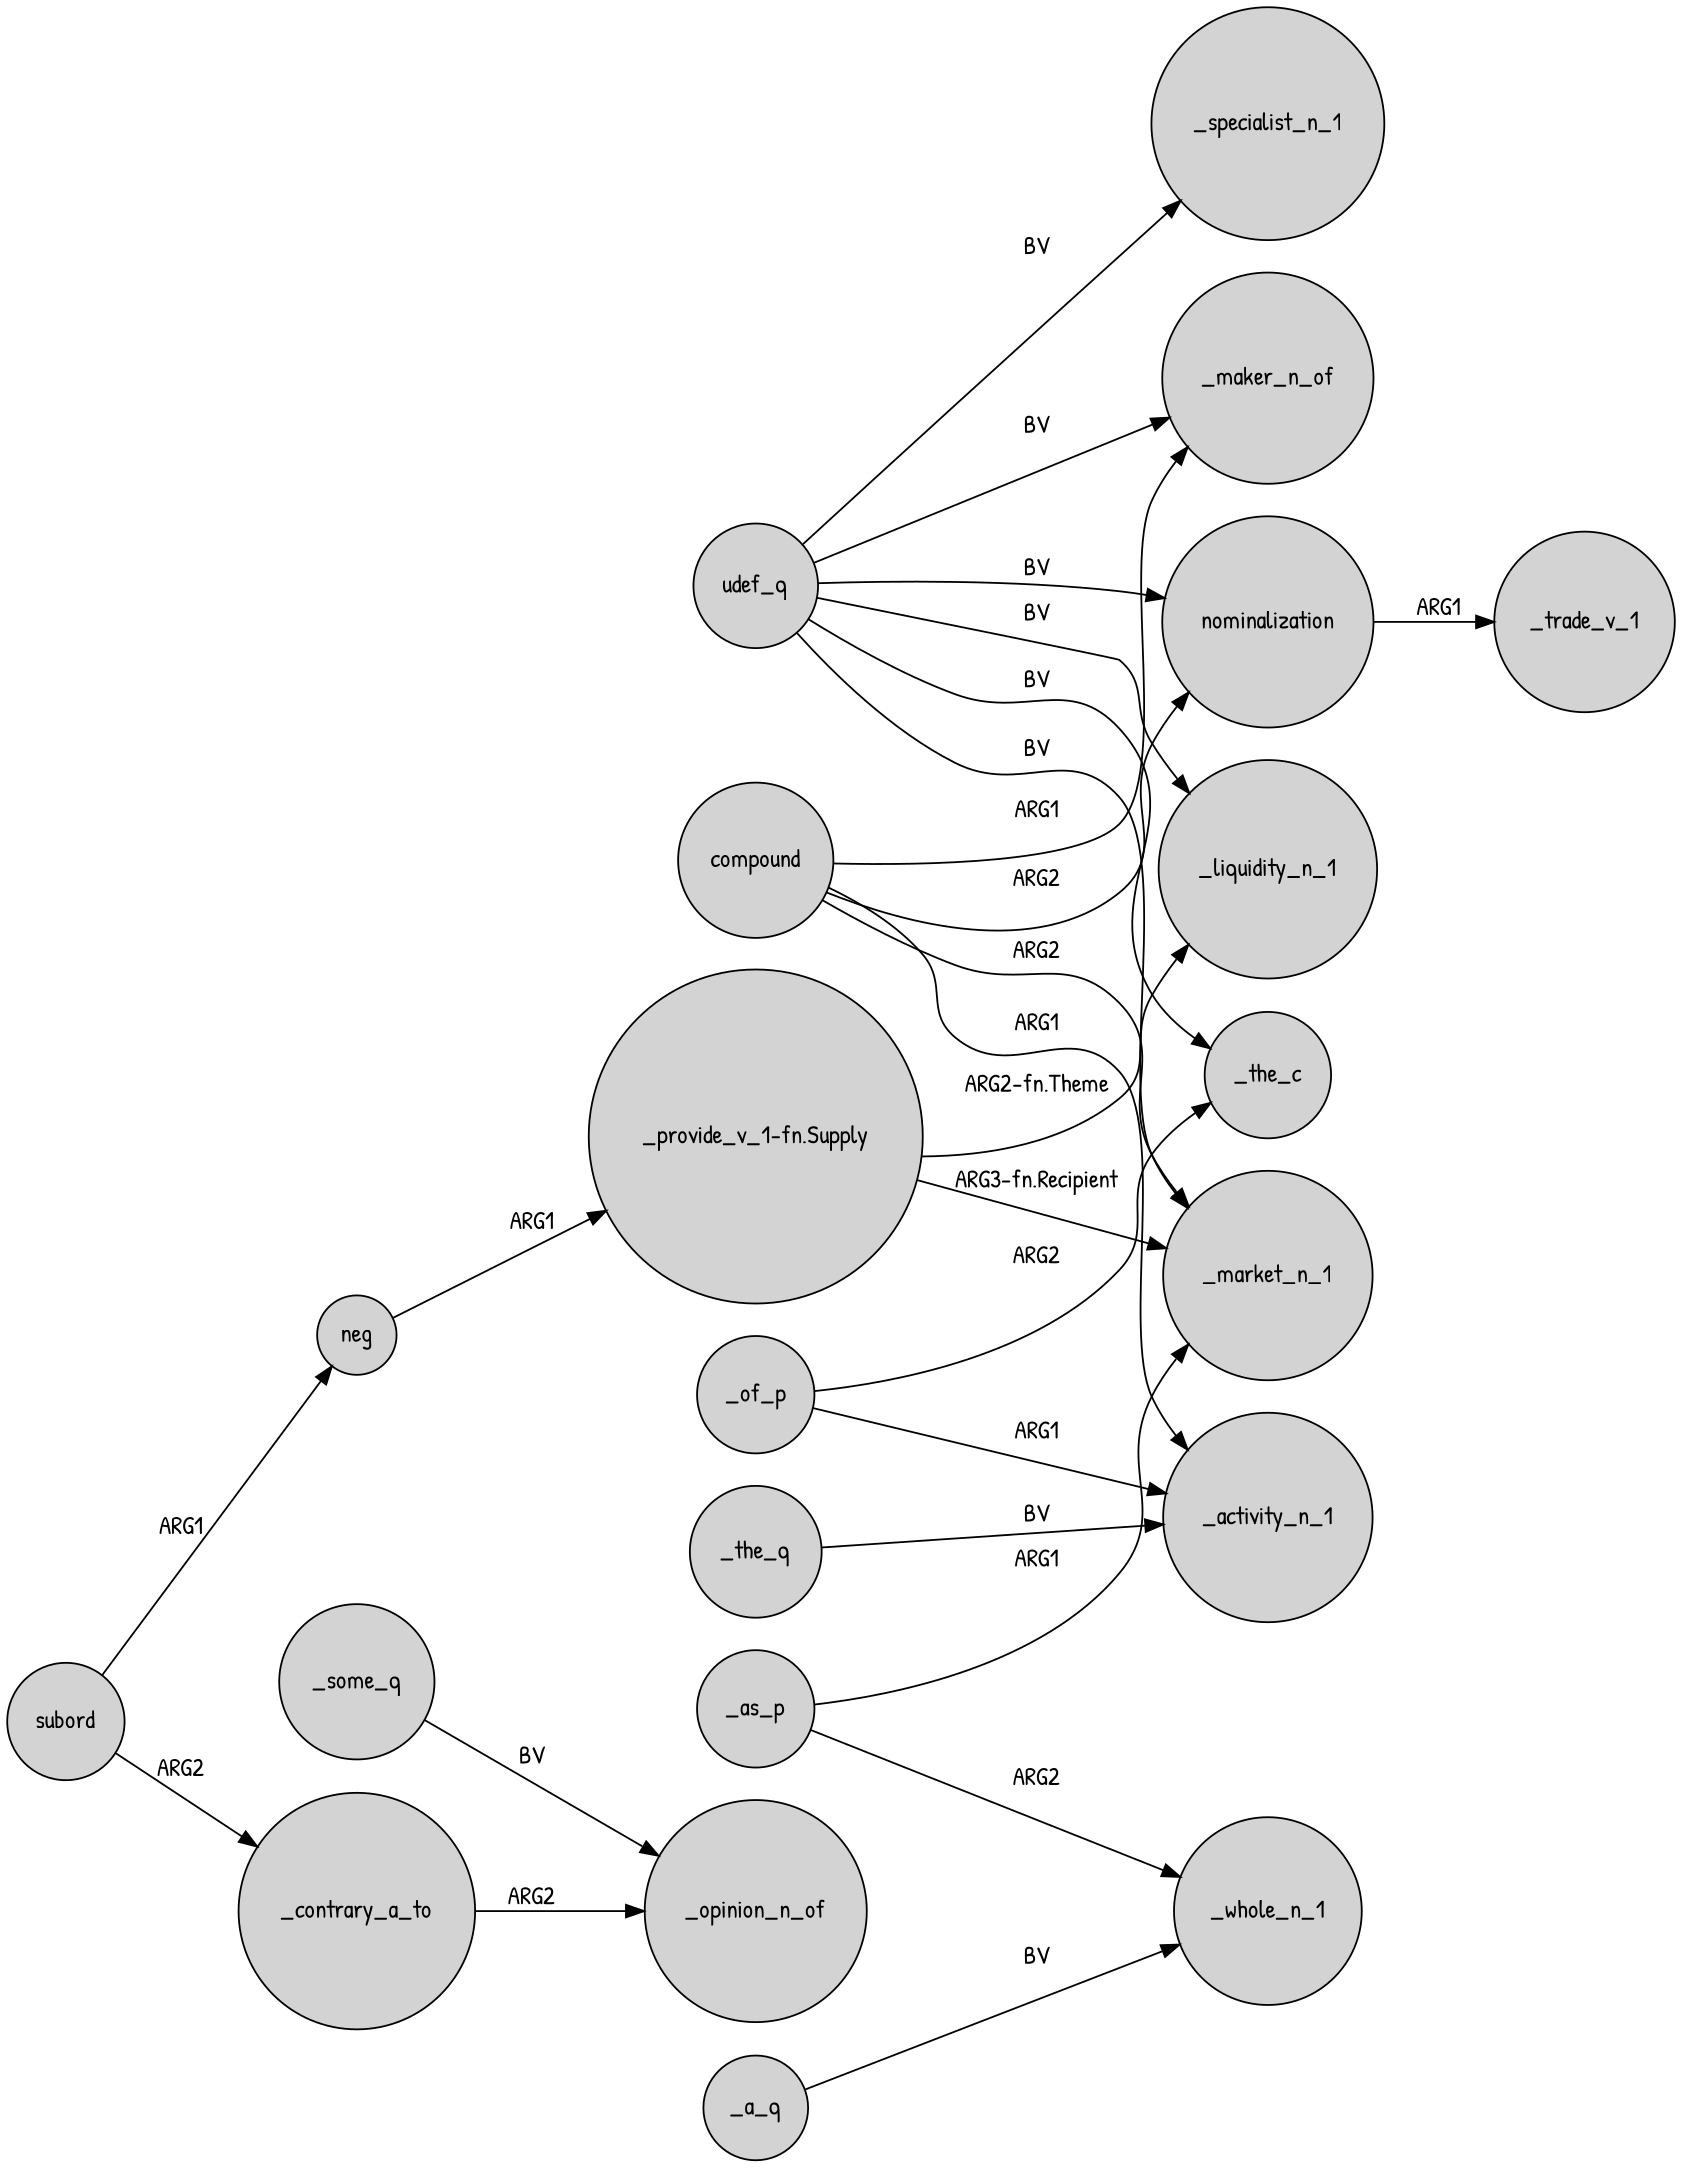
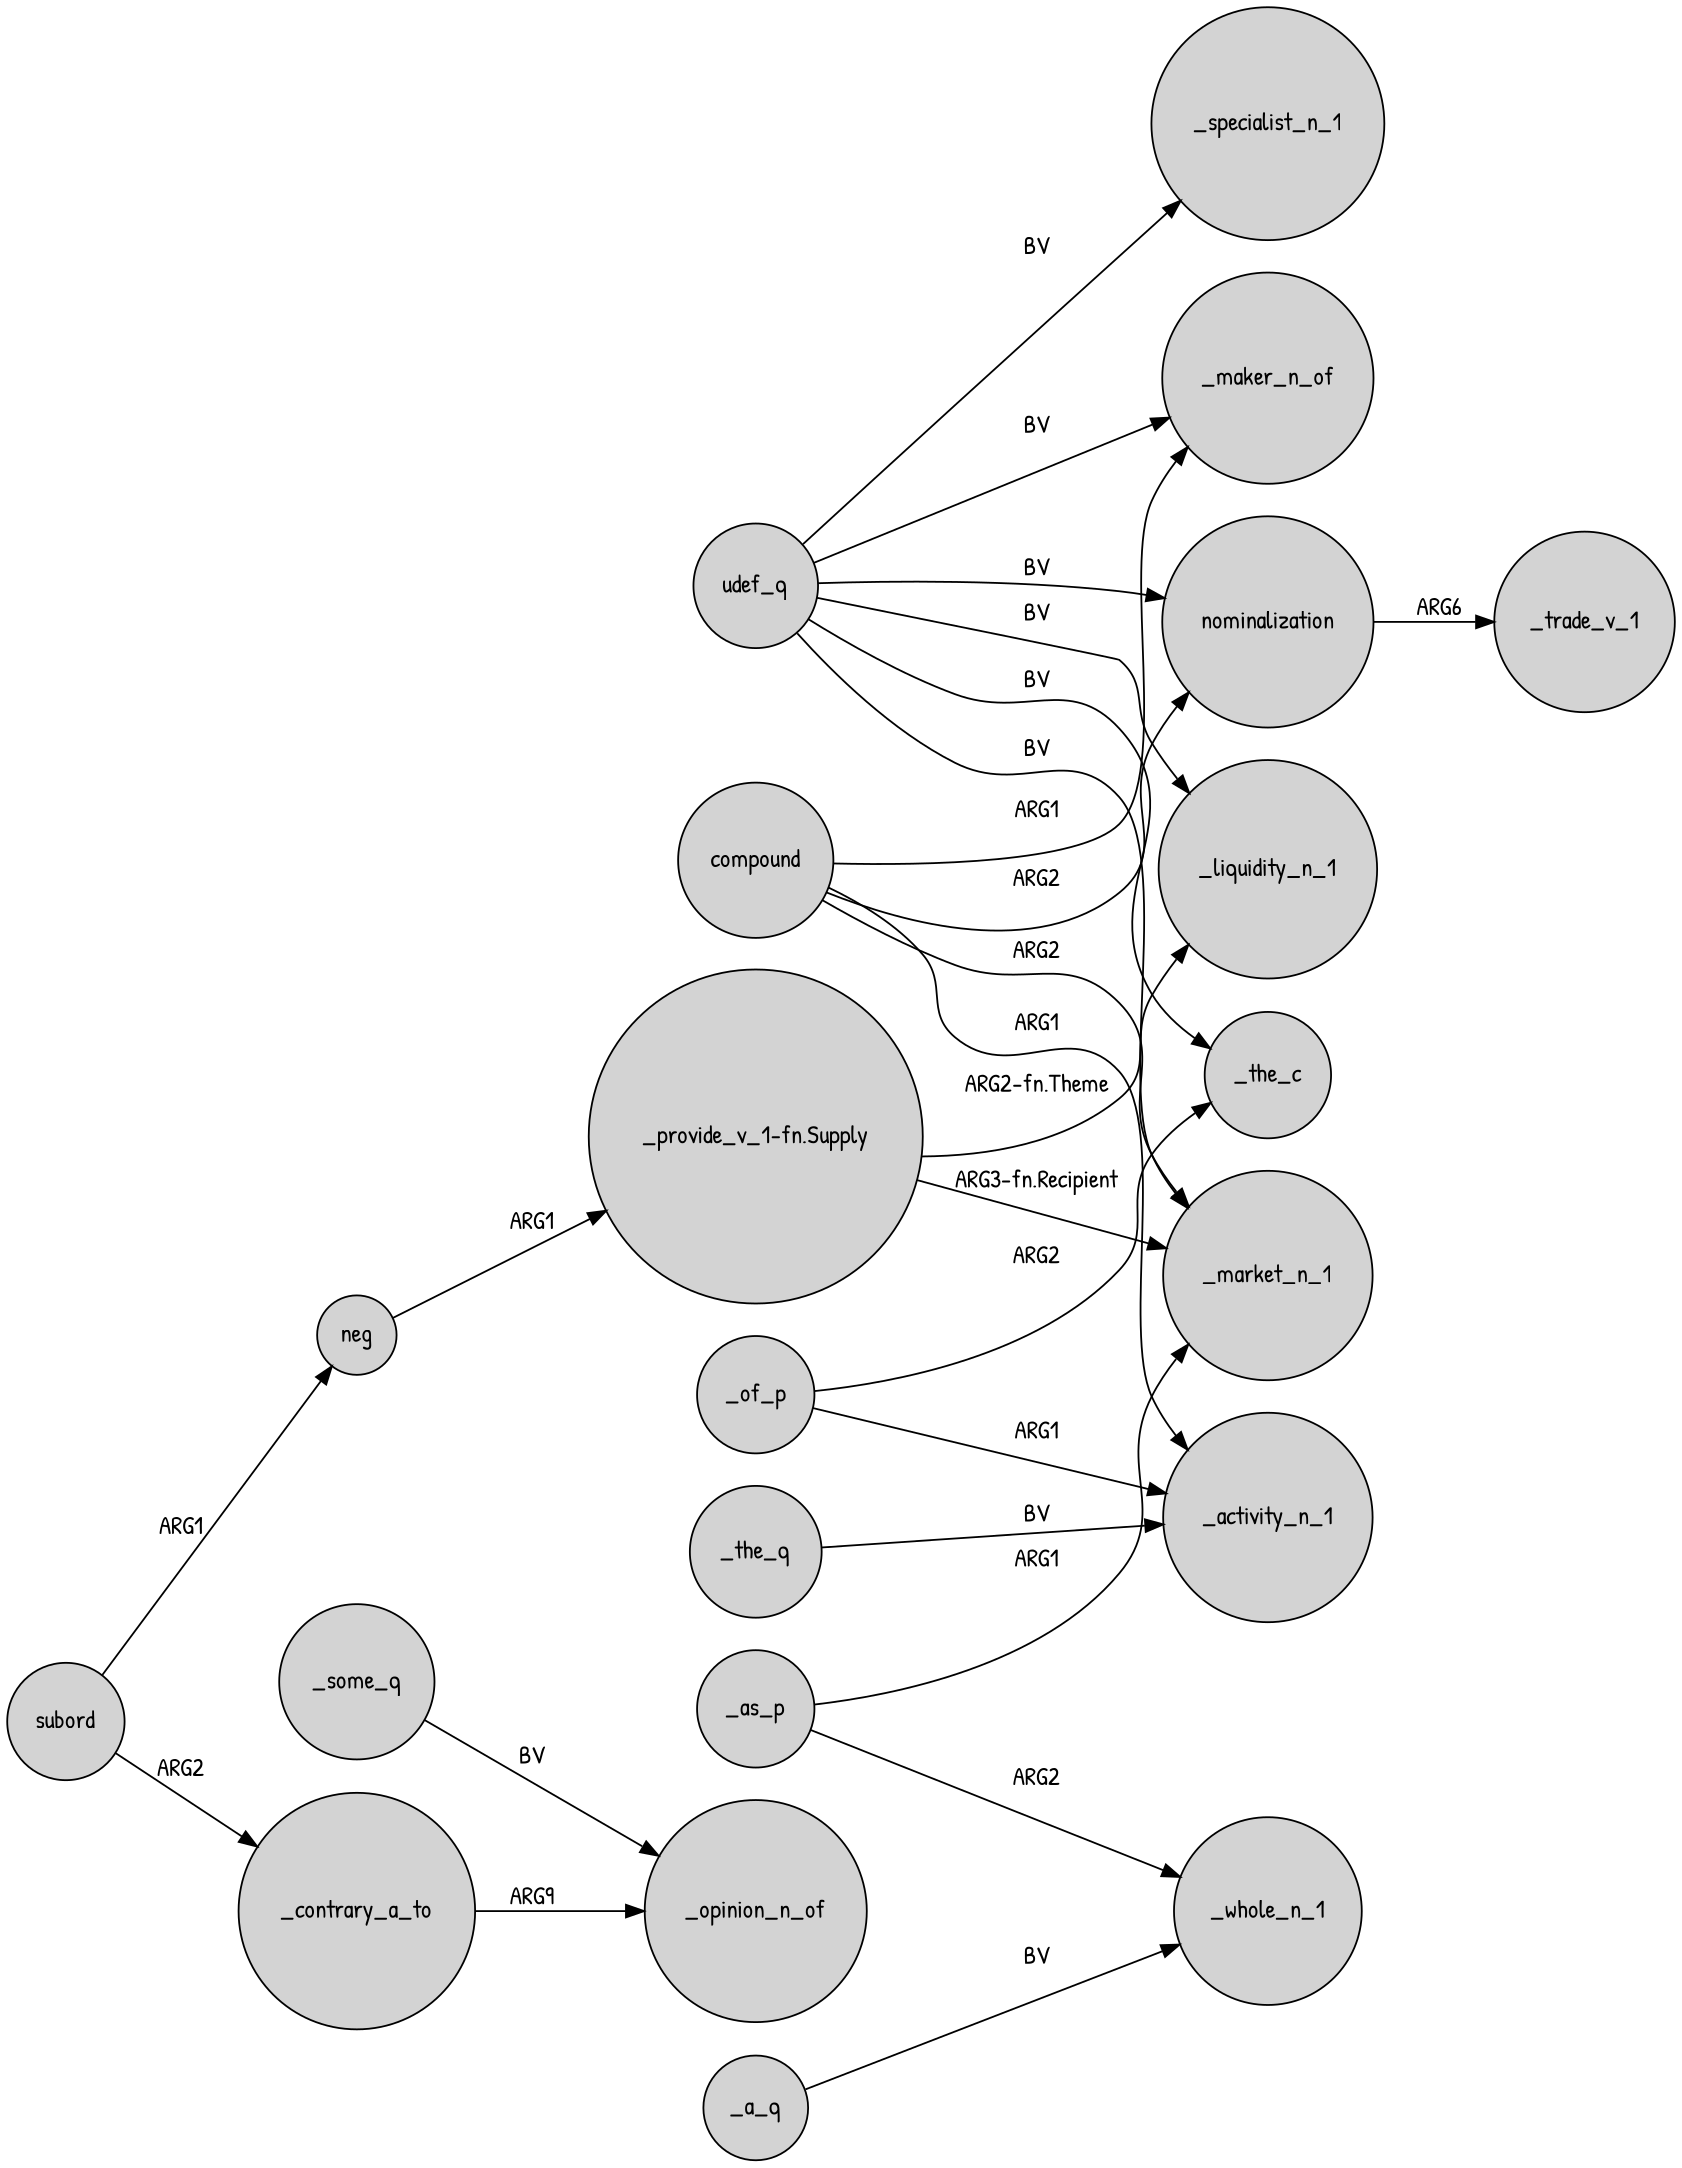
edge "nominalization" -> "_trade_v_1": label "ARG1" -> "ARG6"
edge "_contrary_a_to" -> "_opinion_n_of": label "ARG2" -> "ARG9"
